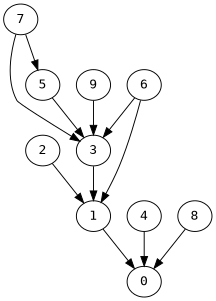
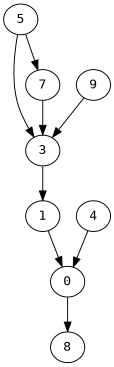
edge "7" -> "5": reversed
node "6": removed
node "2": removed
edge "8" -> "0": reversed
